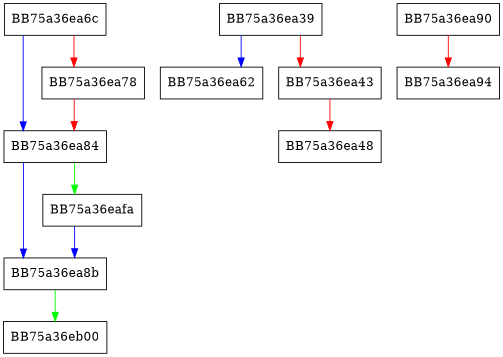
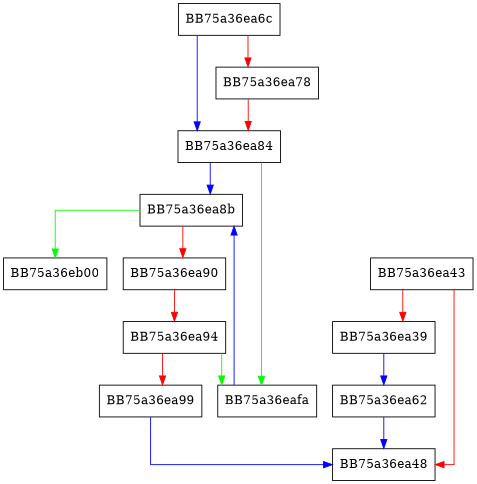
edge "BB75a36ea39" -> "BB75a36ea43": reversed
edge "BB75a36ea8b" -> "BB75a36ea90": added
edge "BB75a36ea94" -> "BB75a36eafa": added
node "BB75a36ea99": added
edge "BB75a36ea62" -> "BB75a36ea48": added
